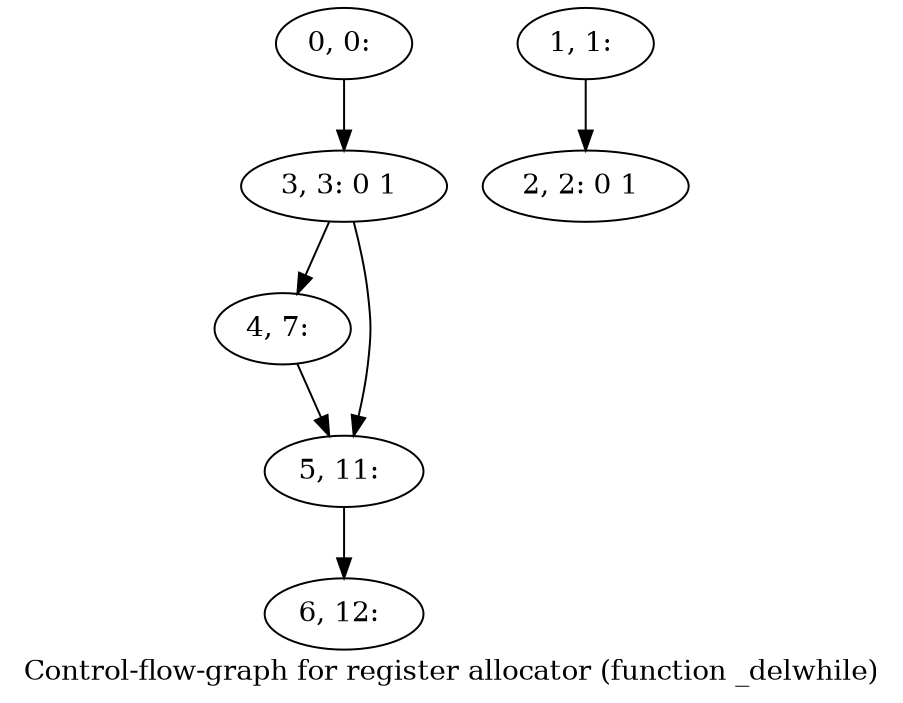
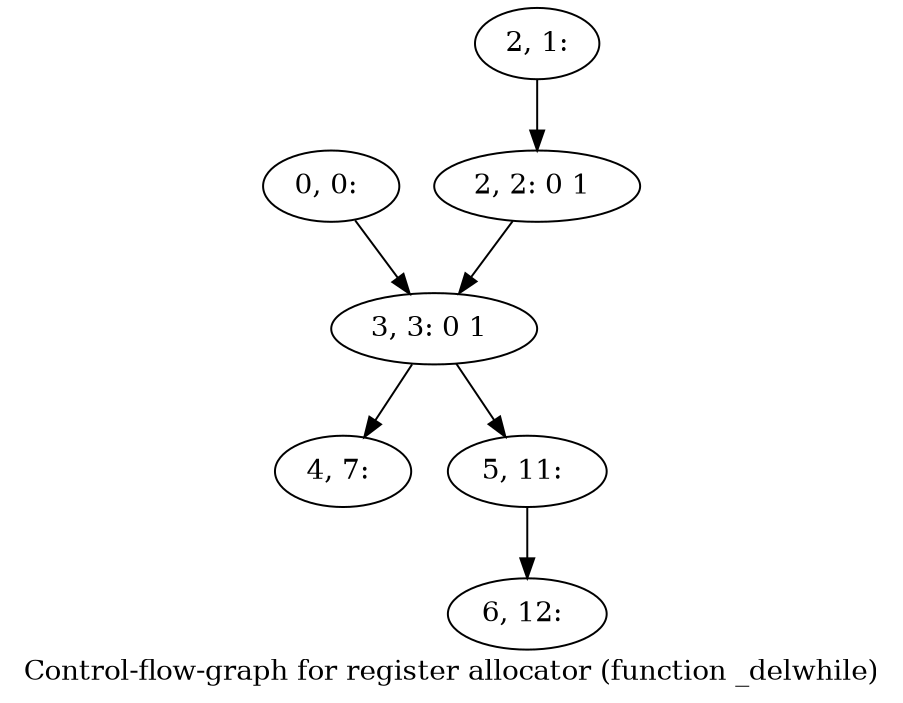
node "1, 1:": label "1, 1:" -> "2, 1:"
edge "2, 2: 0 1" -> "3, 3: 0 1": added
edge "4, 7:" -> "5, 11:": removed
